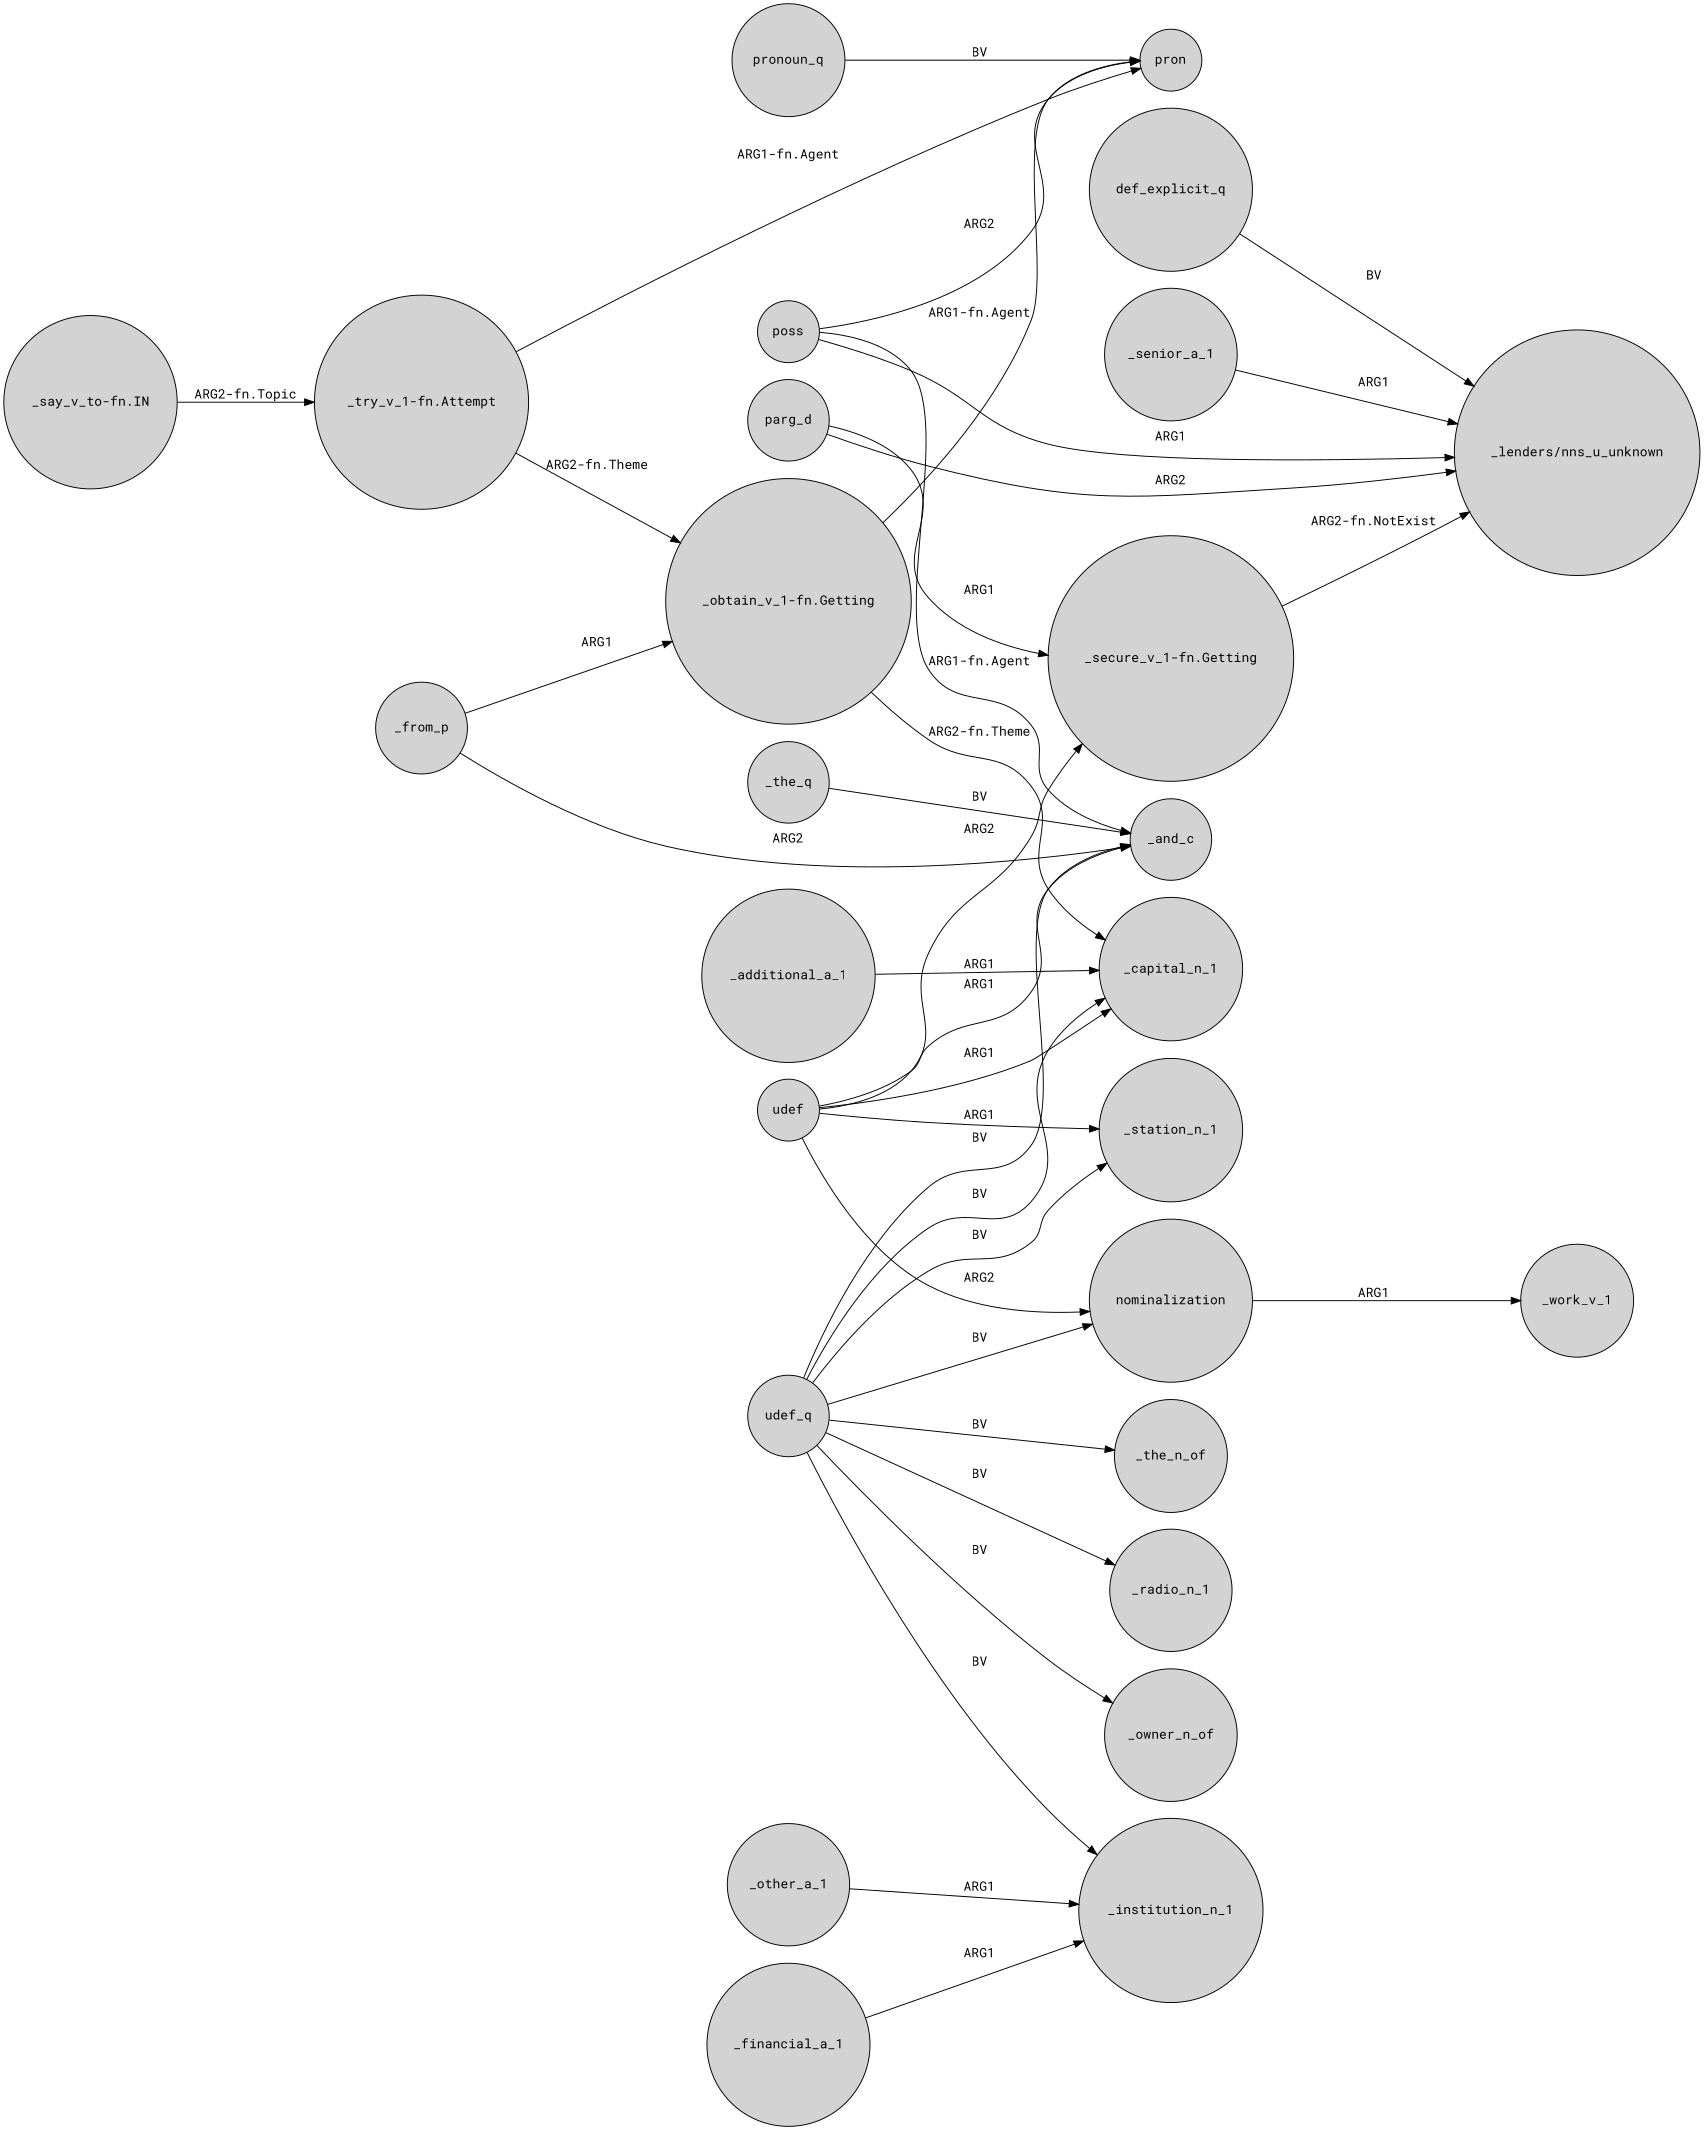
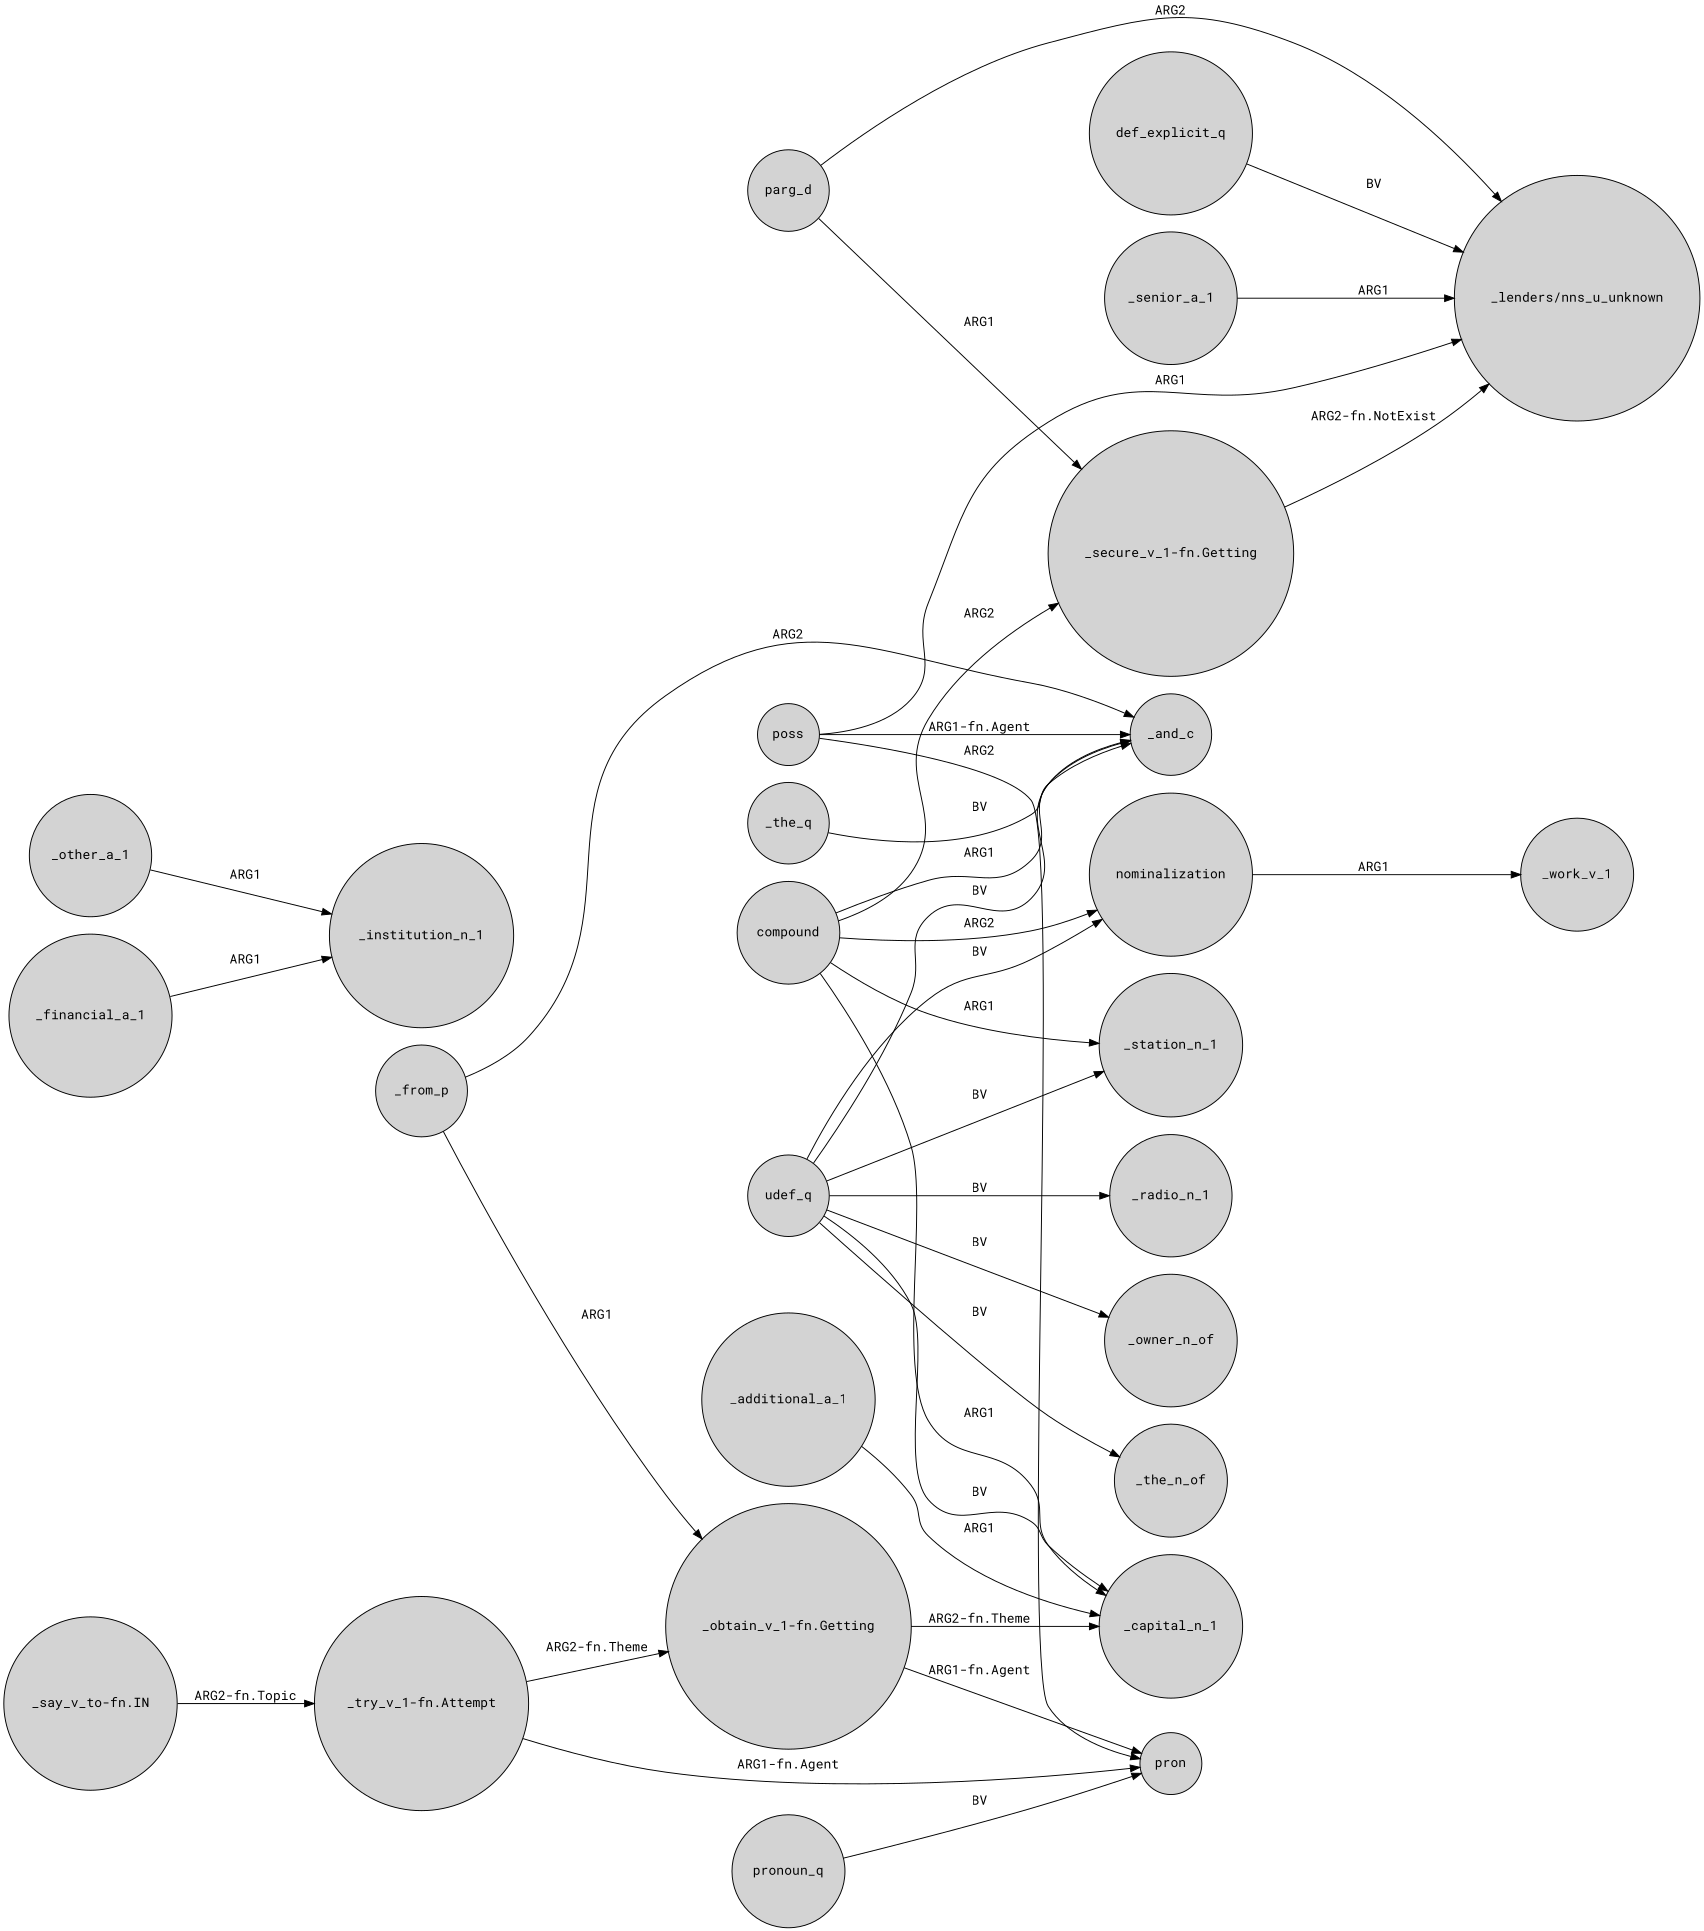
node "udef": label "udef" -> "compound"
edge "udef_q" -> "_institution_n_1": removed, label "BV"
